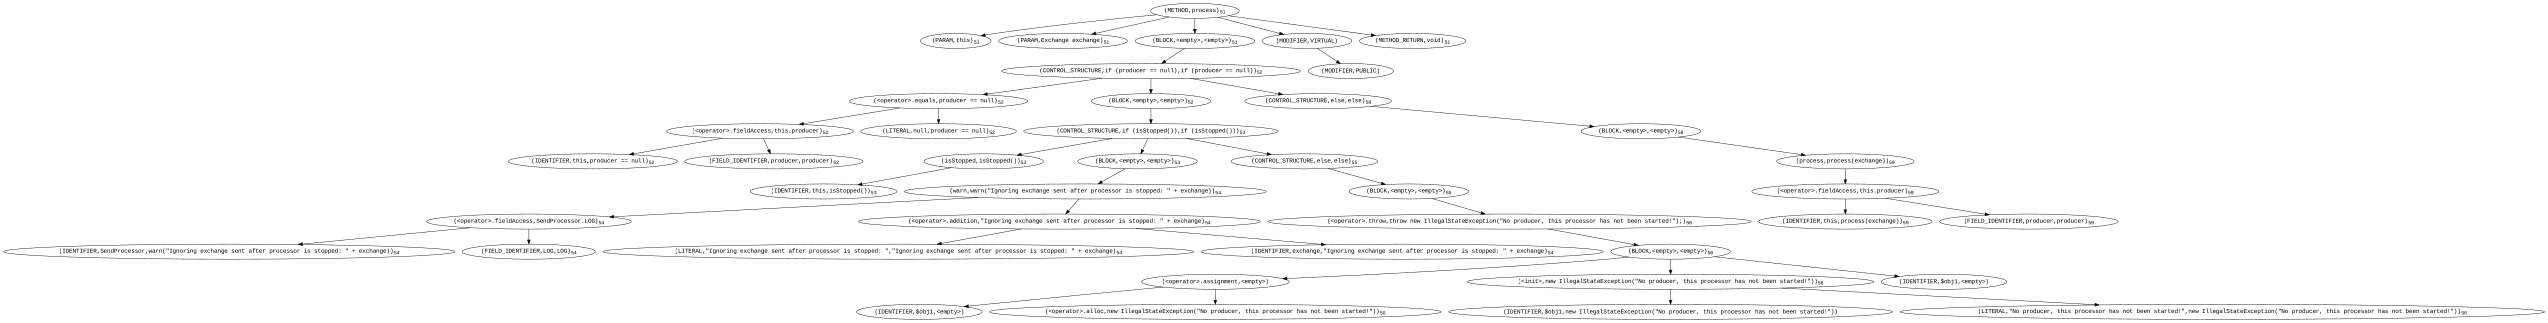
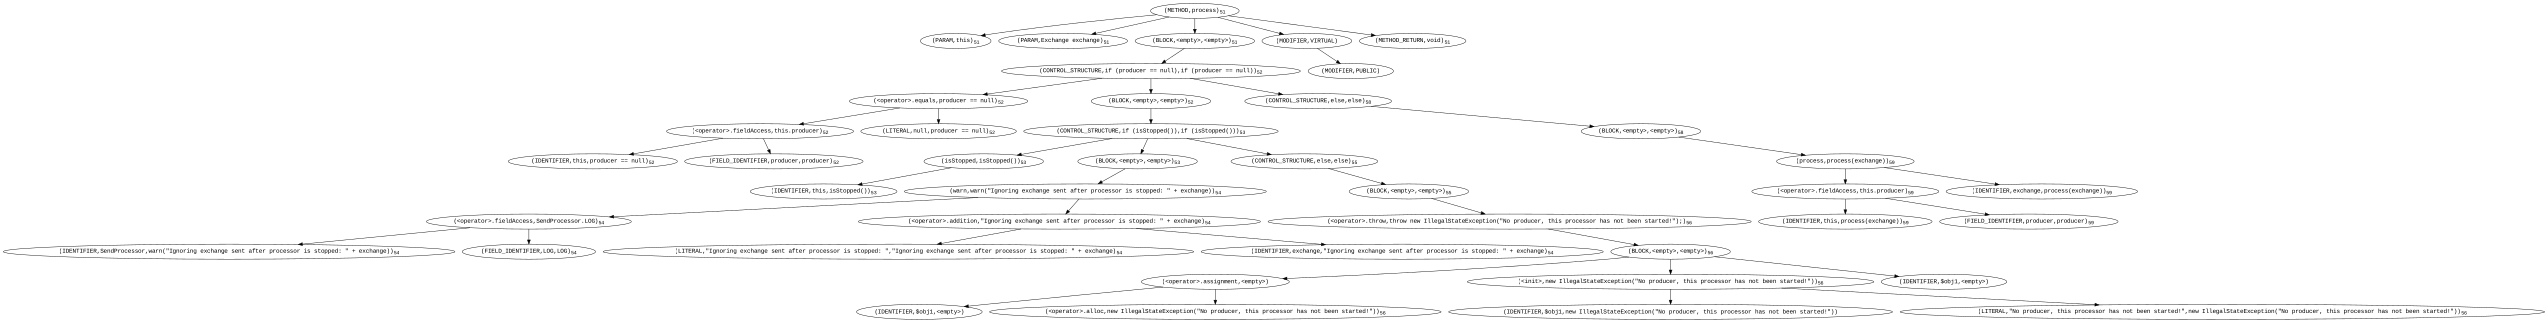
node "(IDENTIFIER,exchange,process(exchange))": added
